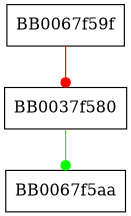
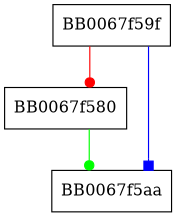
edge "BB0067f59f" -> "BB0067f5aa": added
node "BB0037f580": label "BB0037f580" -> "BB0067f580"
